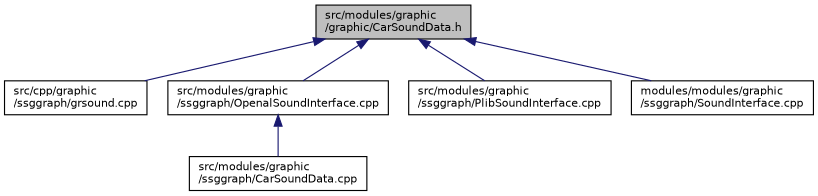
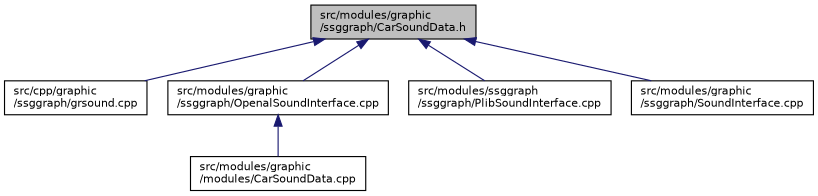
node "src/modules/graphic /graphic/CarSoundData.h": label "src/modules/graphic /graphic/CarSoundData.h" -> "src/modules/graphic /ssggraph/CarSoundData.h"
node "src/modules/graphic /ssggraph/PlibSoundInterface.cpp": label "src/modules/graphic /ssggraph/PlibSoundInterface.cpp" -> "src/modules/ssggraph /ssggraph/PlibSoundInterface.cpp"
node "modules/modules/graphic /ssggraph/SoundInterface.cpp": label "modules/modules/graphic /ssggraph/SoundInterface.cpp" -> "src/modules/graphic /ssggraph/SoundInterface.cpp"
node "src/modules/graphic /ssggraph/CarSoundData.cpp": label "src/modules/graphic /ssggraph/CarSoundData.cpp" -> "src/modules/graphic /modules/CarSoundData.cpp"
